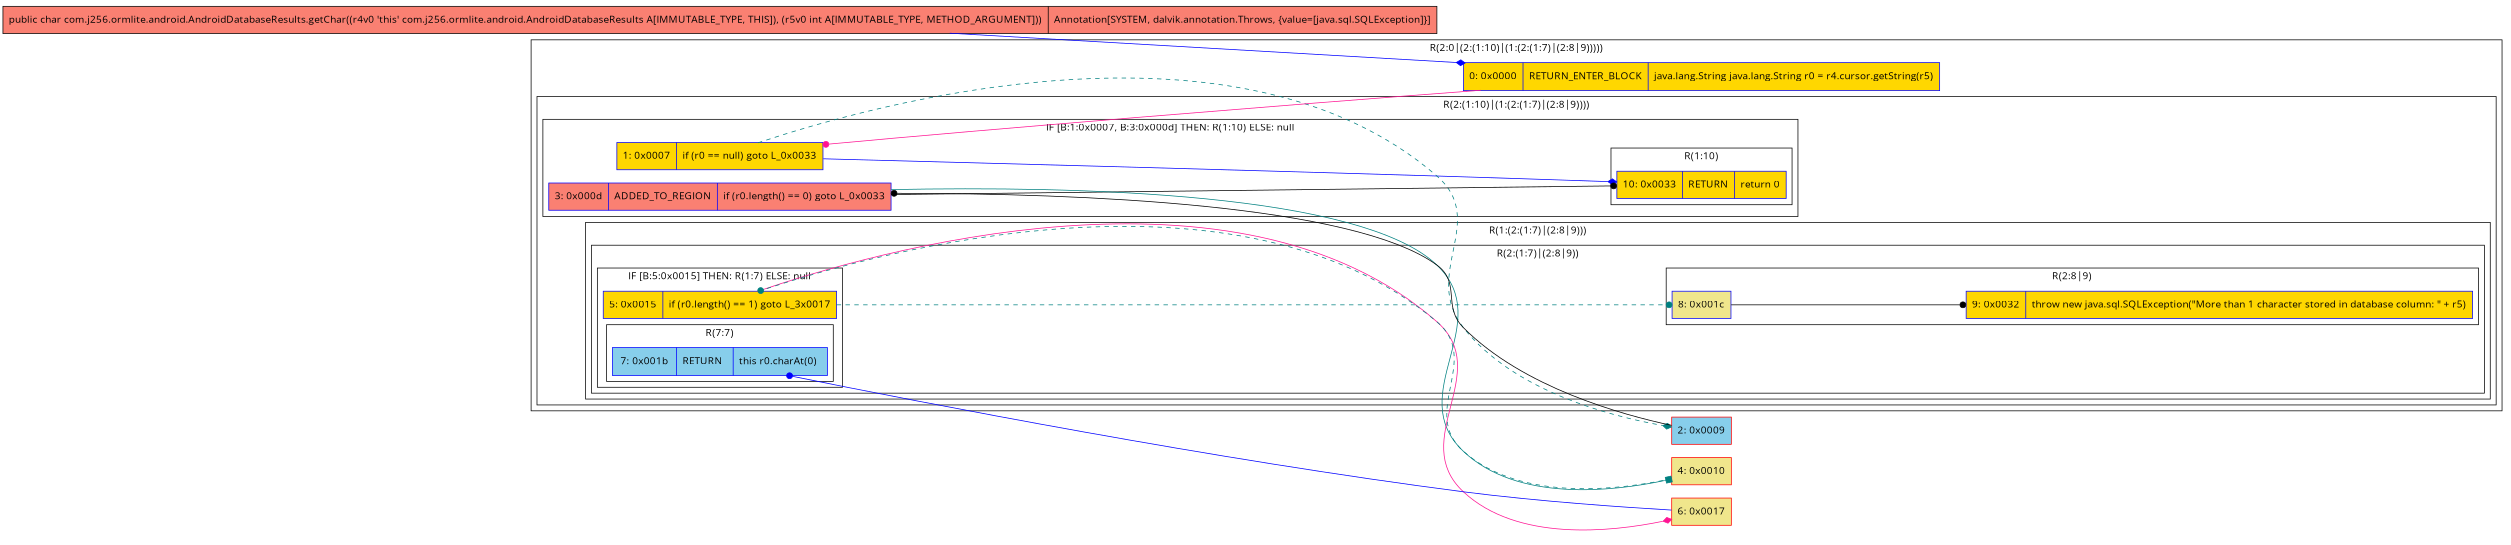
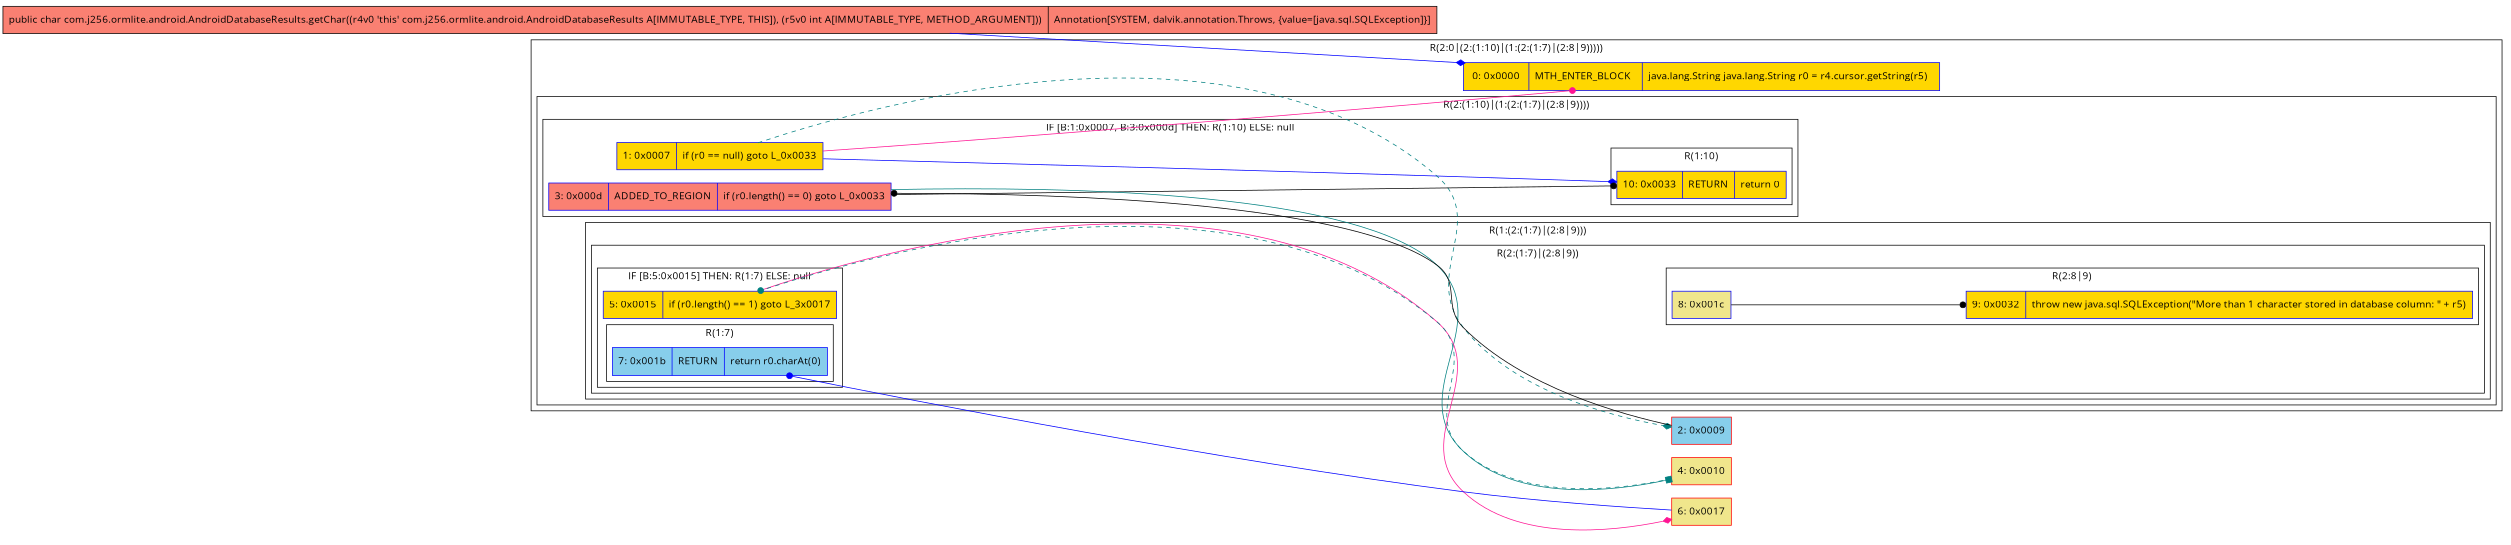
node "0: 0x0000": text "RETURN_ENTER_BLOCK" -> "MTH_ENTER_BLOCK"
edge "0: 0x0000" -> "1: 0x0007": reversed
edge "5: 0x0015" -> "8: 0x001c": removed
cluster "R(7:7)": label "R(7:7)" -> "R(1:7)"
node "7: 0x001b": text "this r0.charAt(0)" -> "return r0.charAt(0)"
